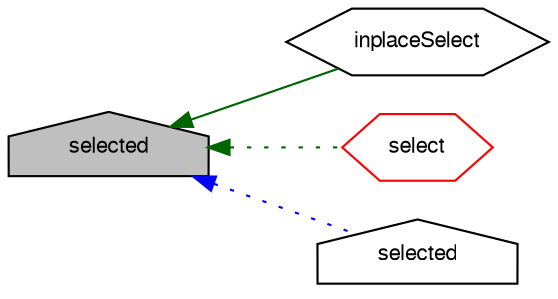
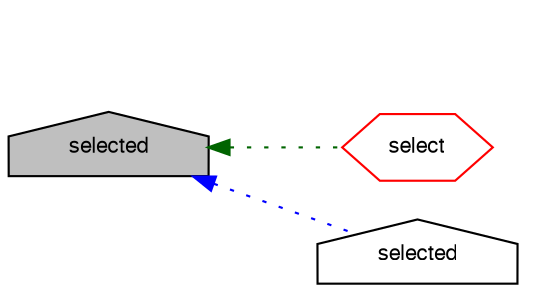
node "inplaceSelect": removed
